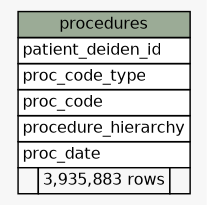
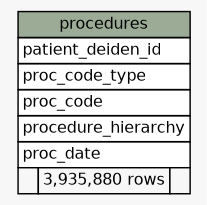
node "procedures": text "3,935,883 rows" -> "3,935,880 rows"
